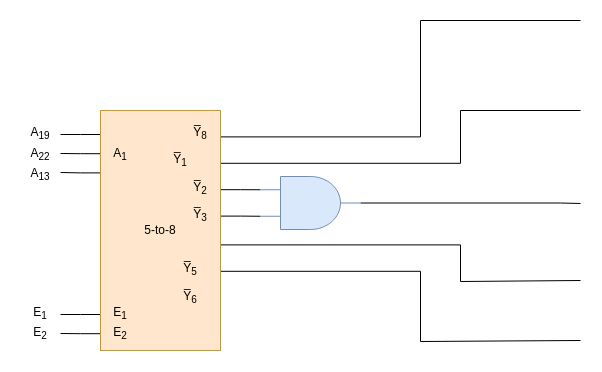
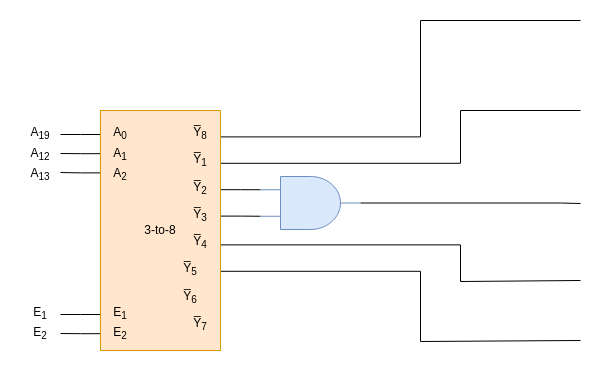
node "A0": added
node "A22": label "A22" -> "A12"
node "Y̅1": moved (181, 161) -> (201, 161)
node "A2": added
node "5-to-8": label "5-to-8" -> "3-to-8"
node "Y̅4": added
node "Y̅7": added
